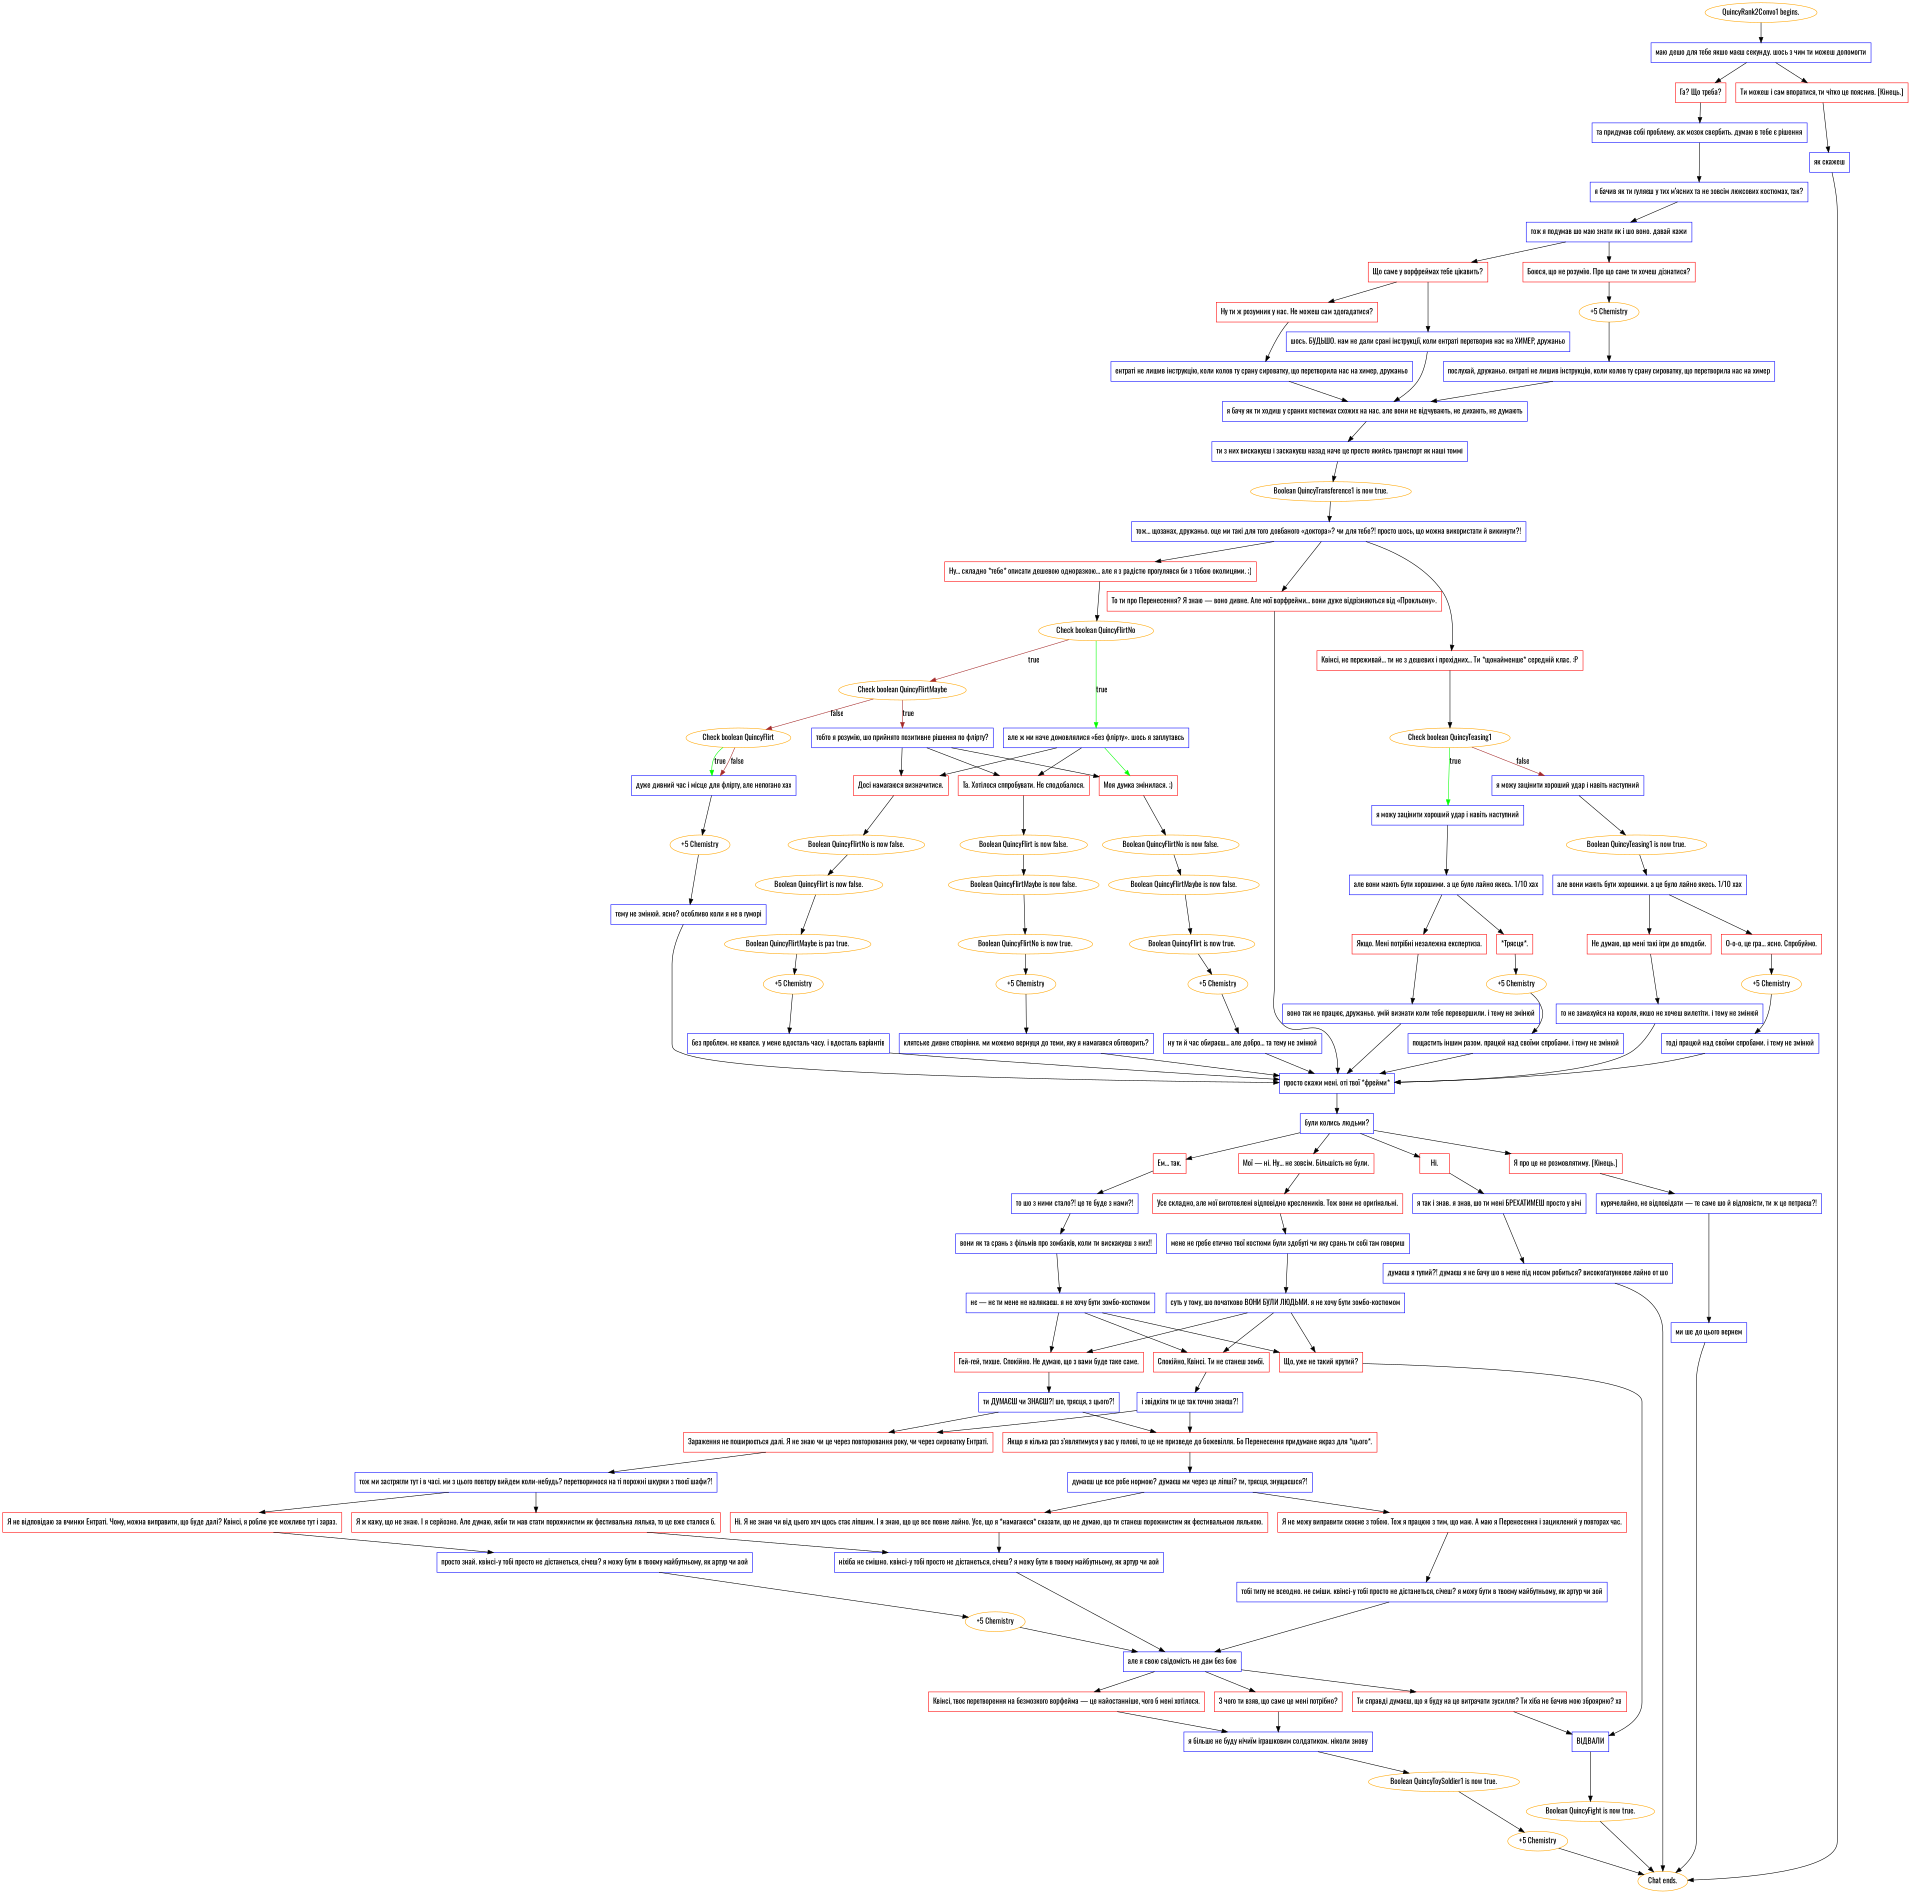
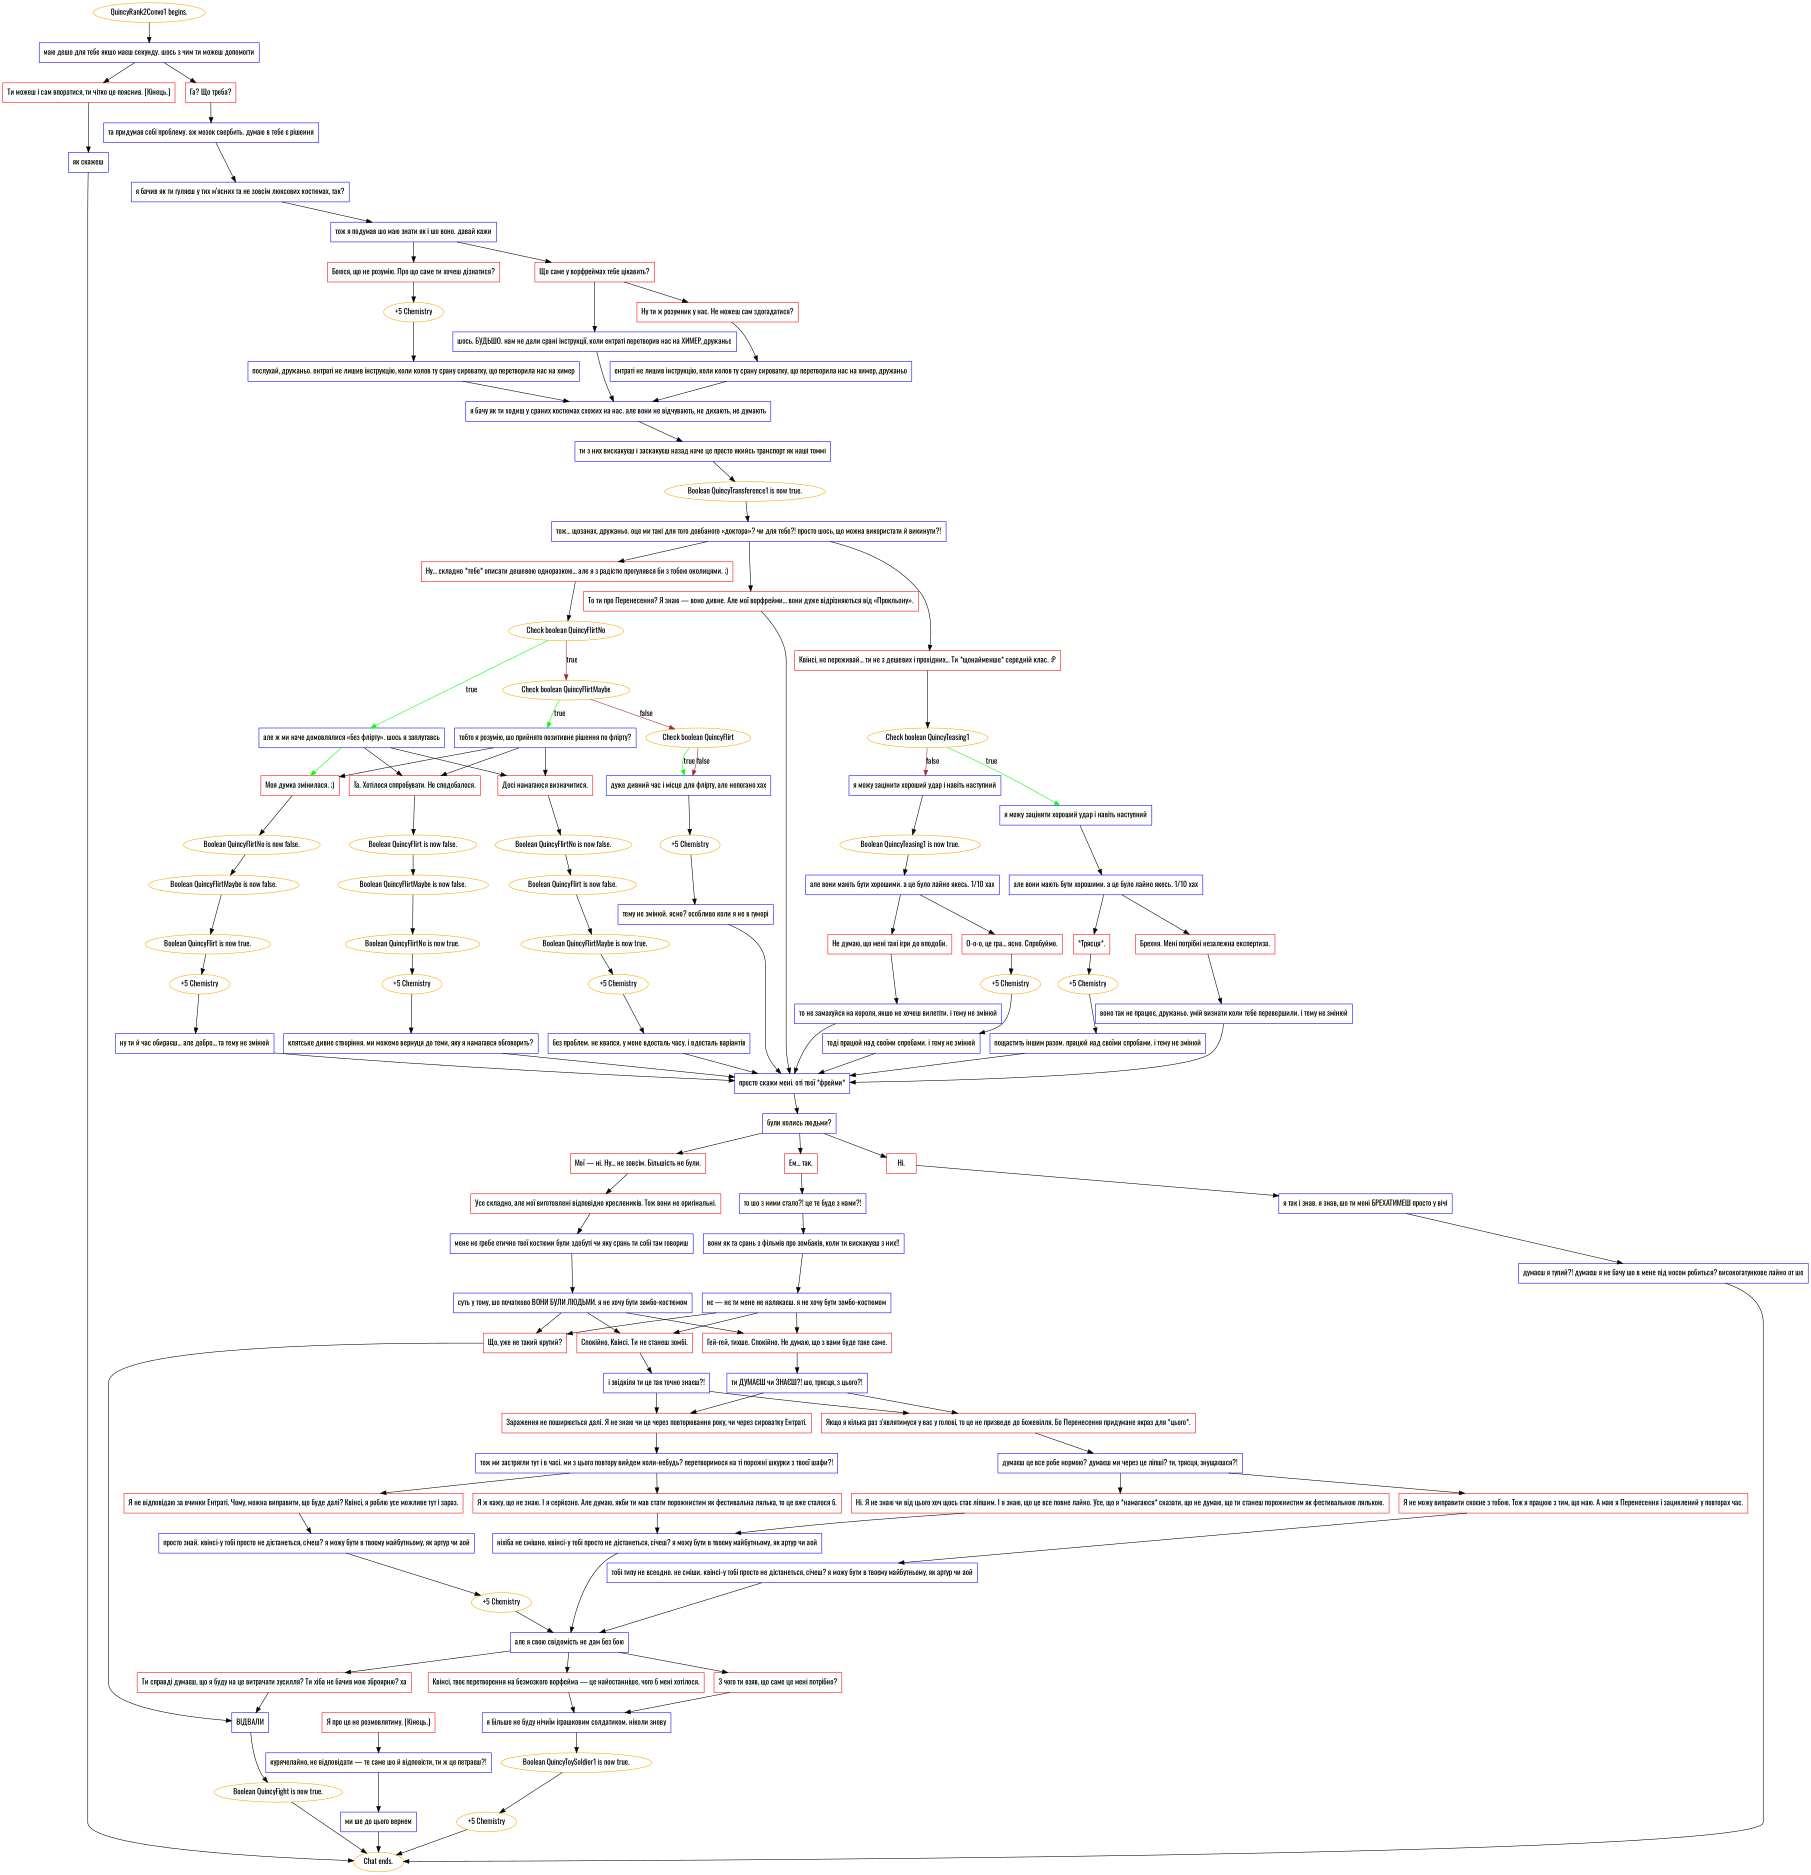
edge "Check boolean QuincyFlirtMaybe" -> "тобто я розумію, шо прийнято позитивне рішення по флірту?": color brown -> green
node "Boolean QuincyFlirtMaybe is раз true.": label "Boolean QuincyFlirtMaybe is раз true." -> "Boolean QuincyFlirtMaybe is now true."
node "Якщо. Мені потрібні незалежна експертиза.": label "Якщо. Мені потрібні незалежна експертиза." -> "Брехня. Мені потрібні незалежна експертиза."
edge "були колись людьми?" -> "Я про це не розмовлятиму. [Кінець.]": removed
